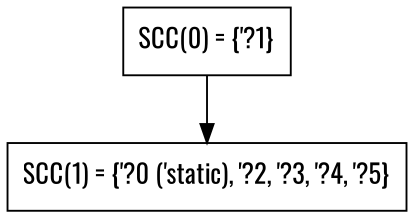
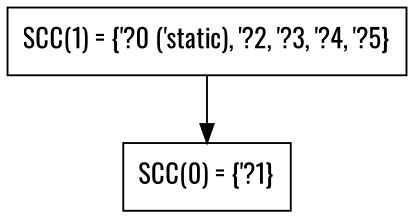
edge "SCC(0) = {'?1}" -> "SCC(1) = {'?0 ('static), '?2, '?3, '?4, '?5}": reversed
